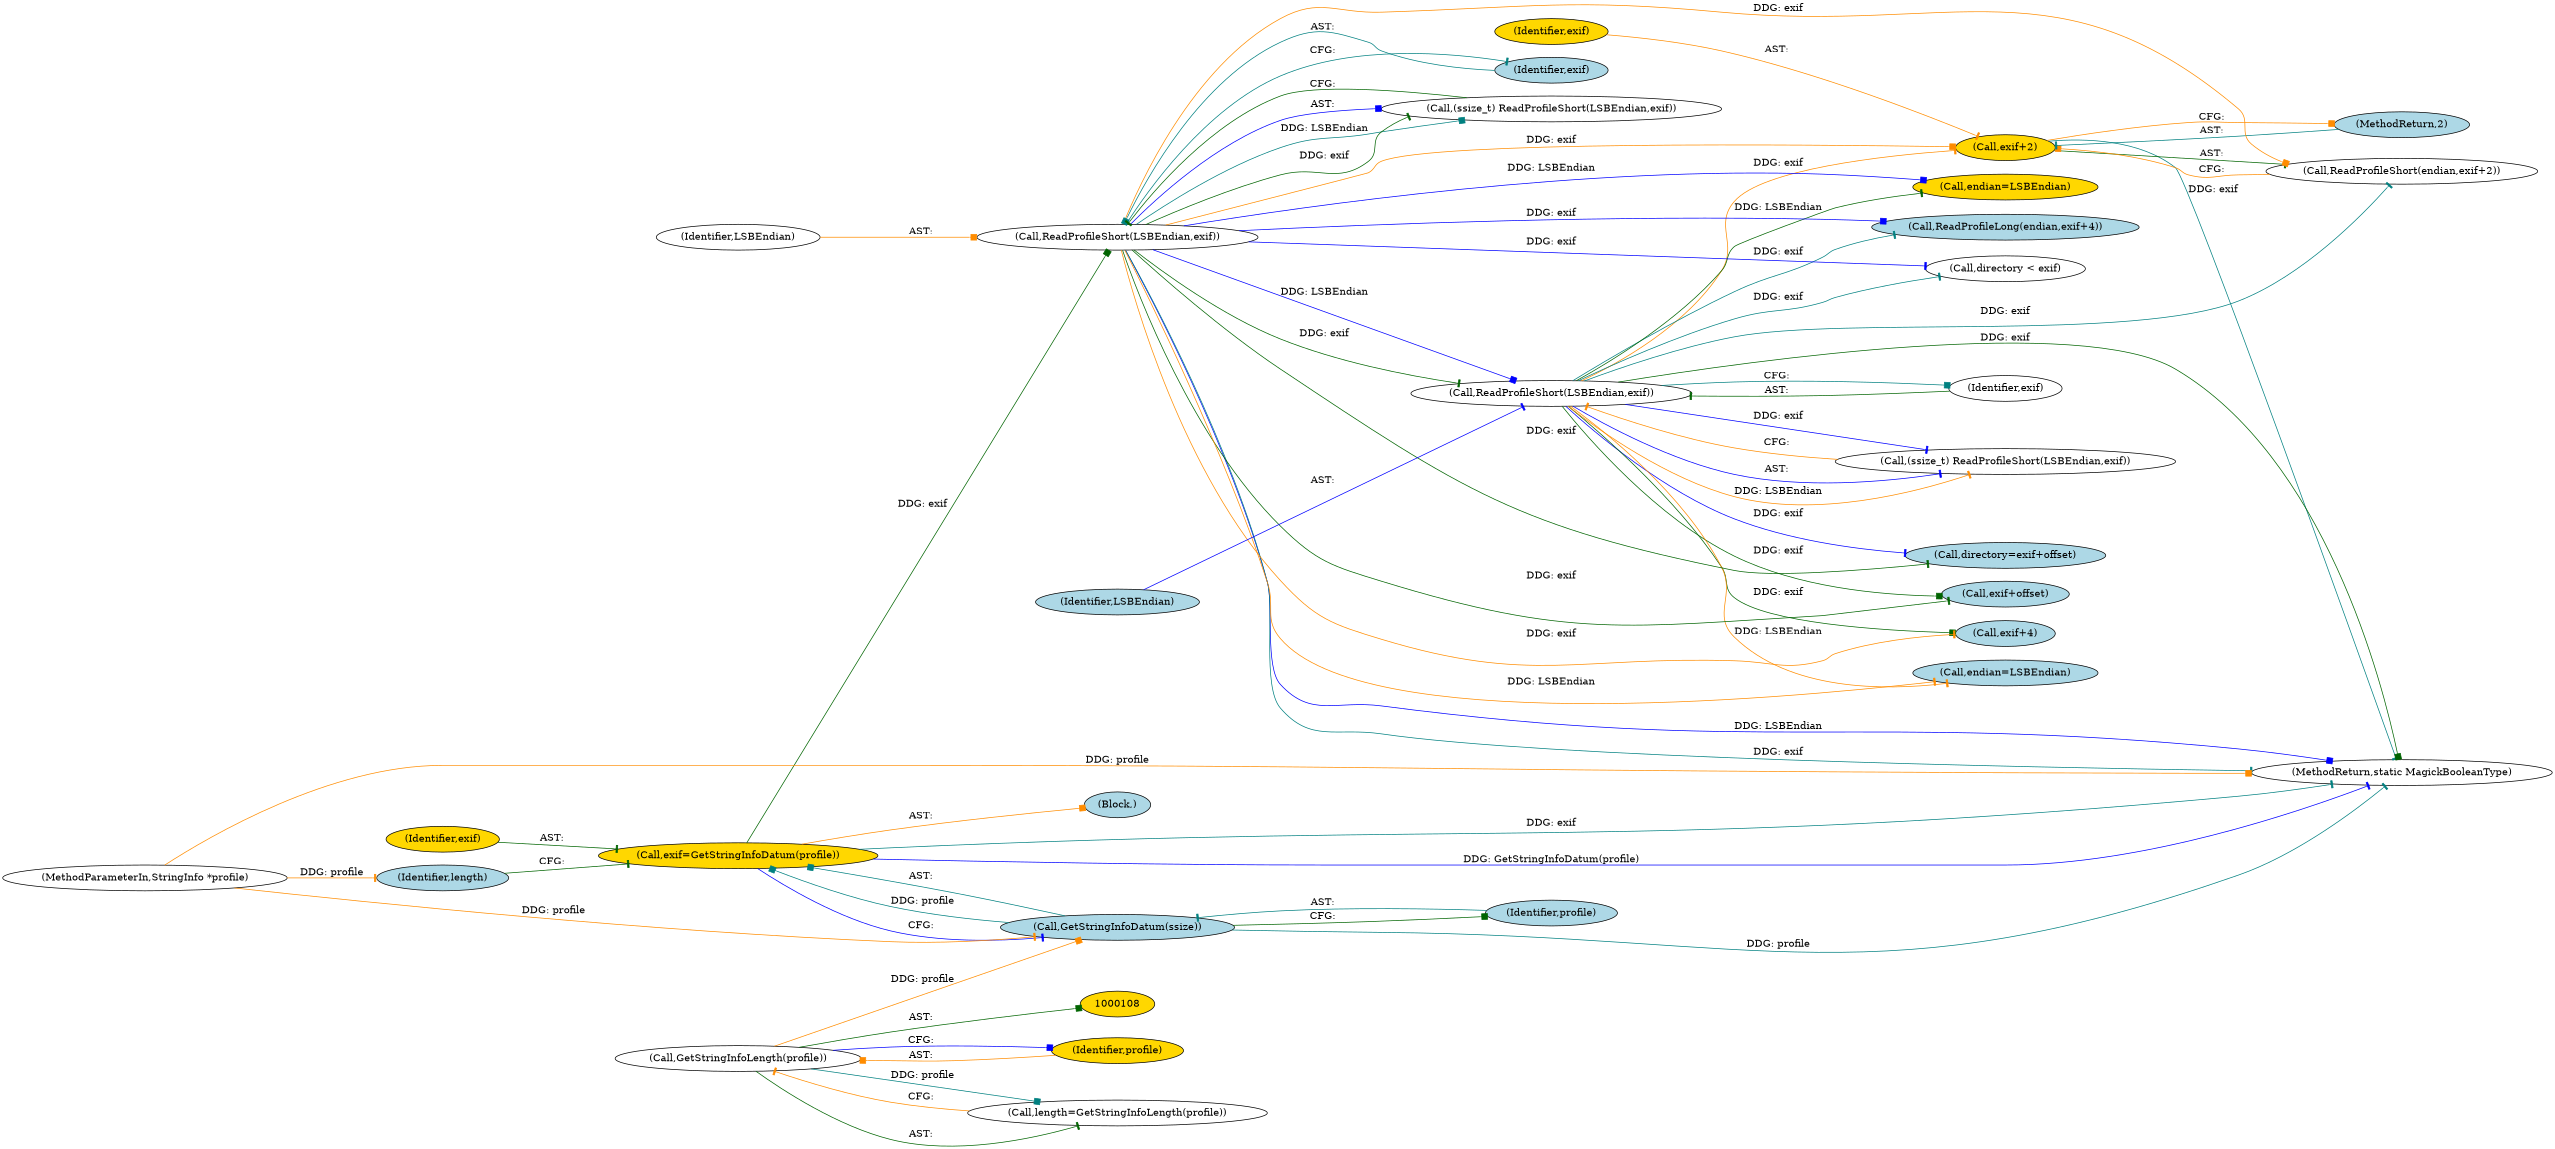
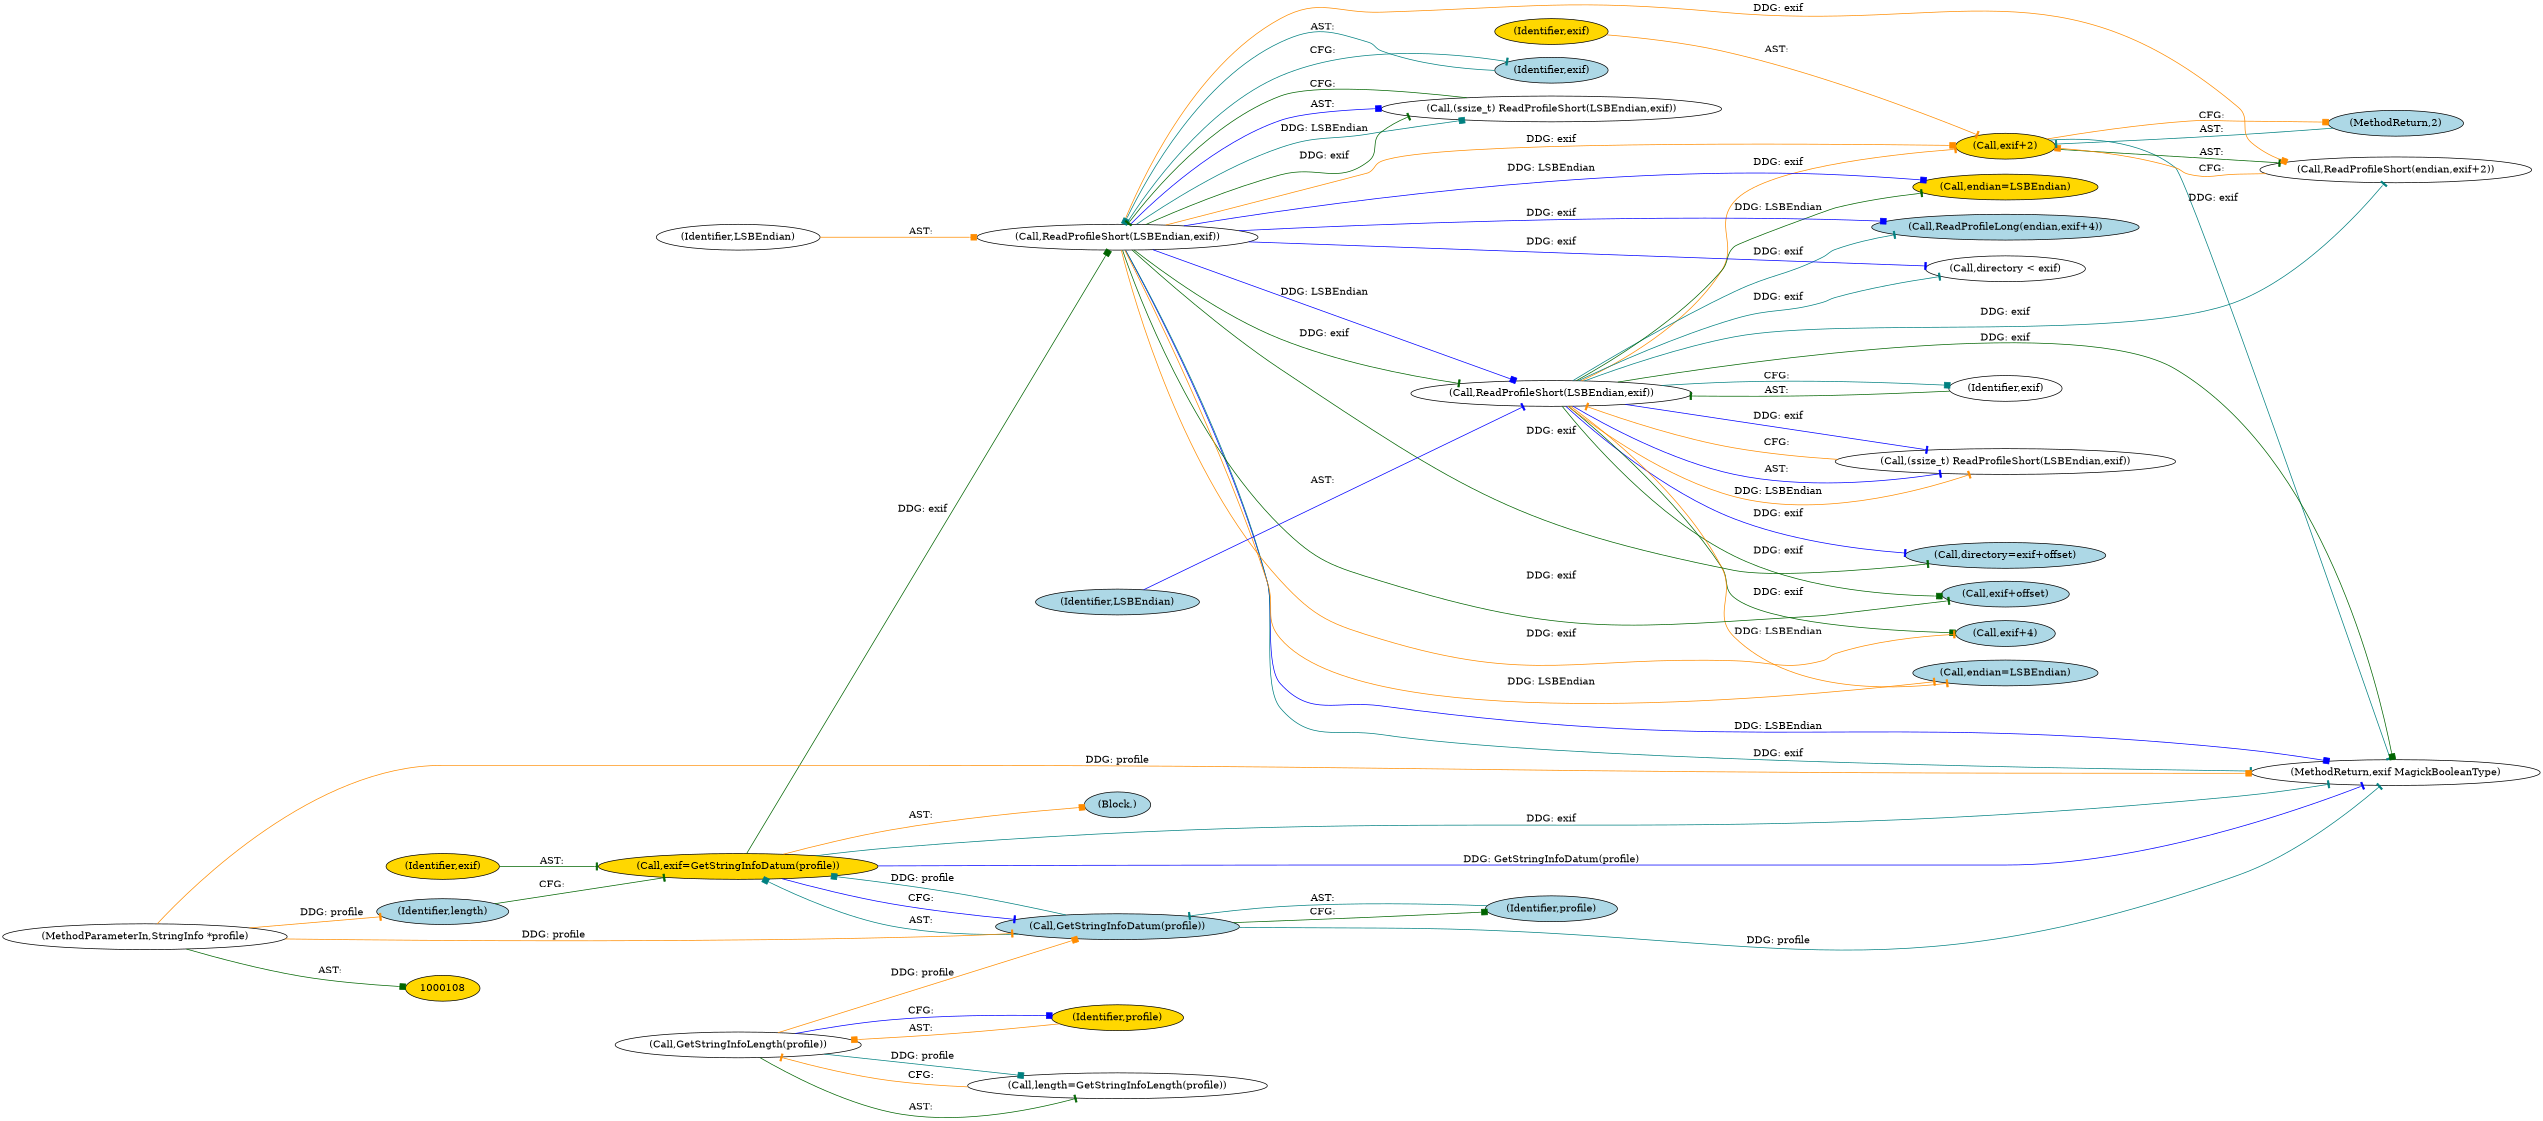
node "(MethodReturn,static MagickBooleanType)": label "(MethodReturn,static MagickBooleanType)" -> "(MethodReturn,exif MagickBooleanType)"
node "(Call,GetStringInfoDatum(ssize))": label "(Call,GetStringInfoDatum(ssize))" -> "(Call,GetStringInfoDatum(profile))"
edge "(Call,GetStringInfoLength(profile))" -> "1000108": now "(MethodParameterIn,StringInfo *profile)" -> "1000108"
